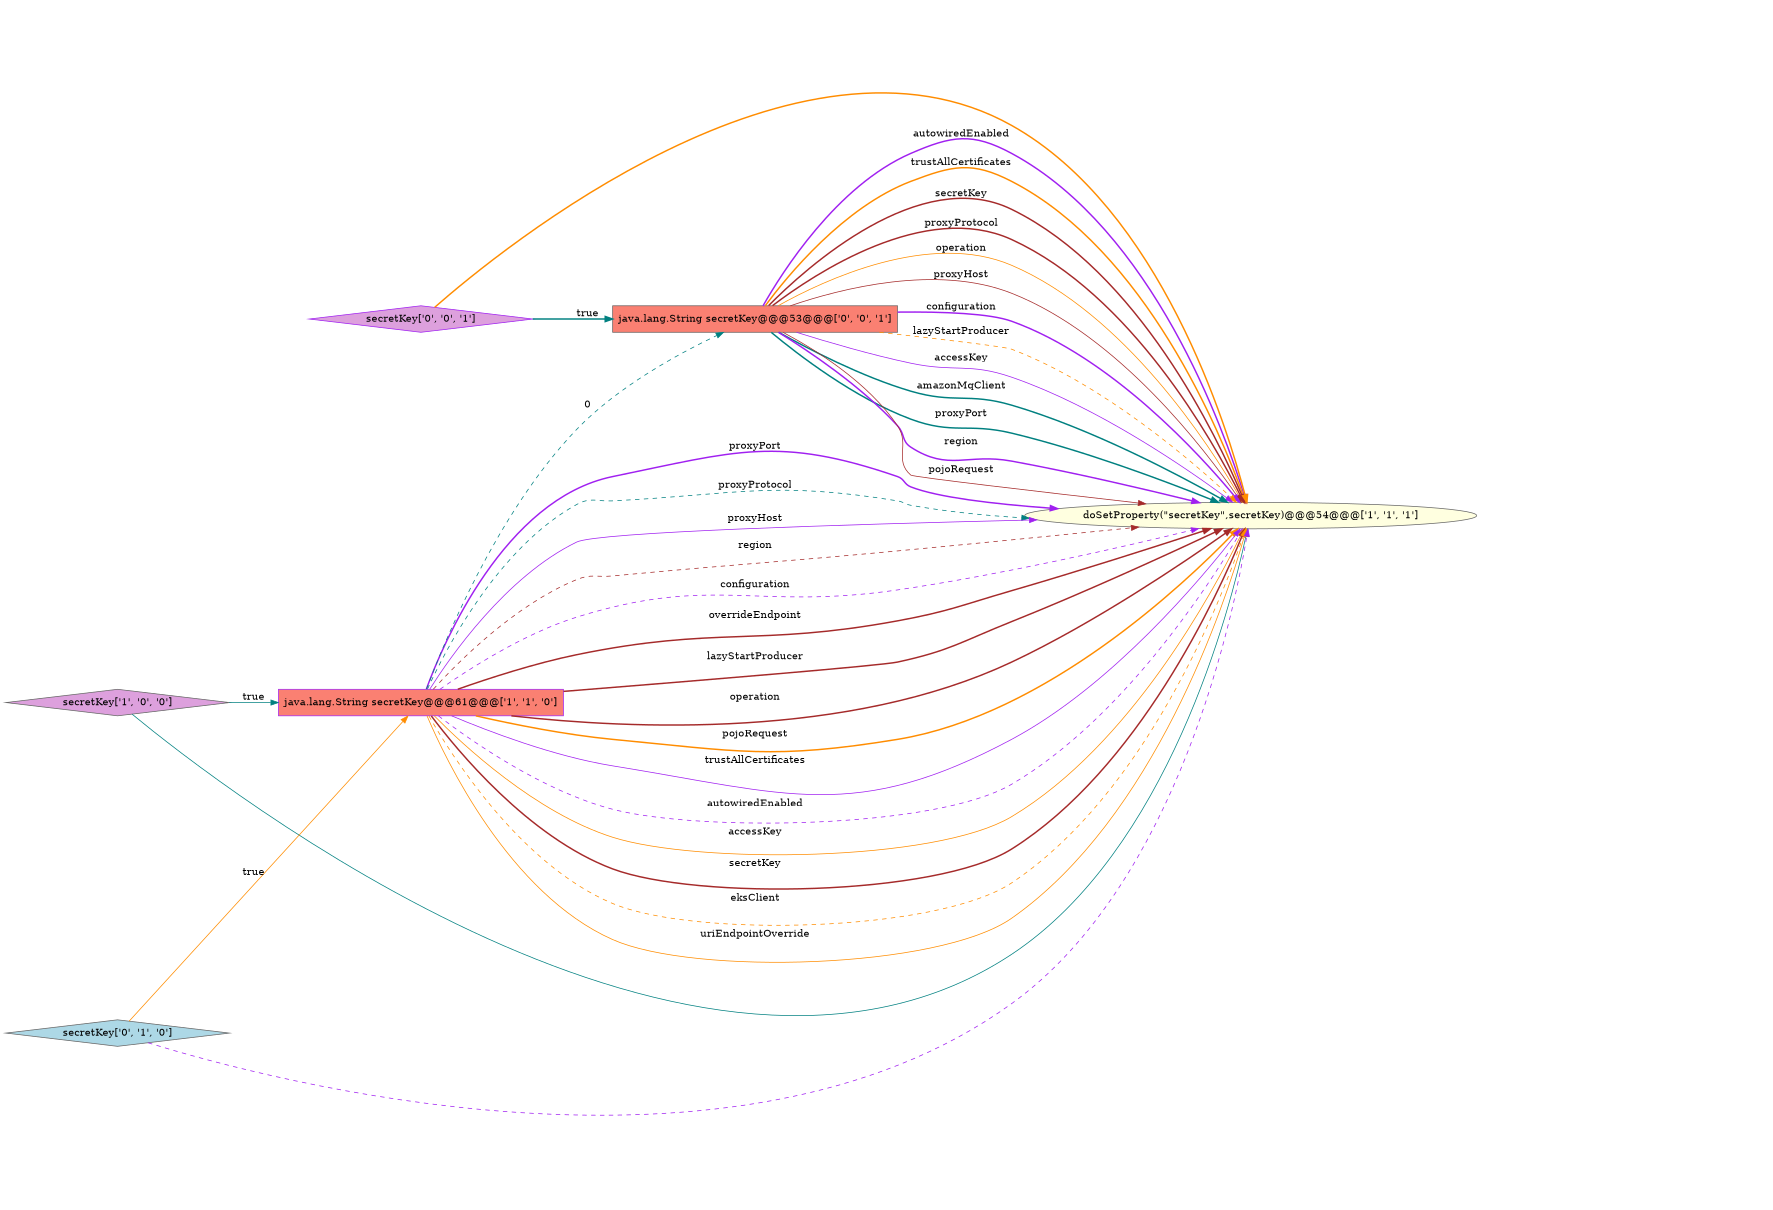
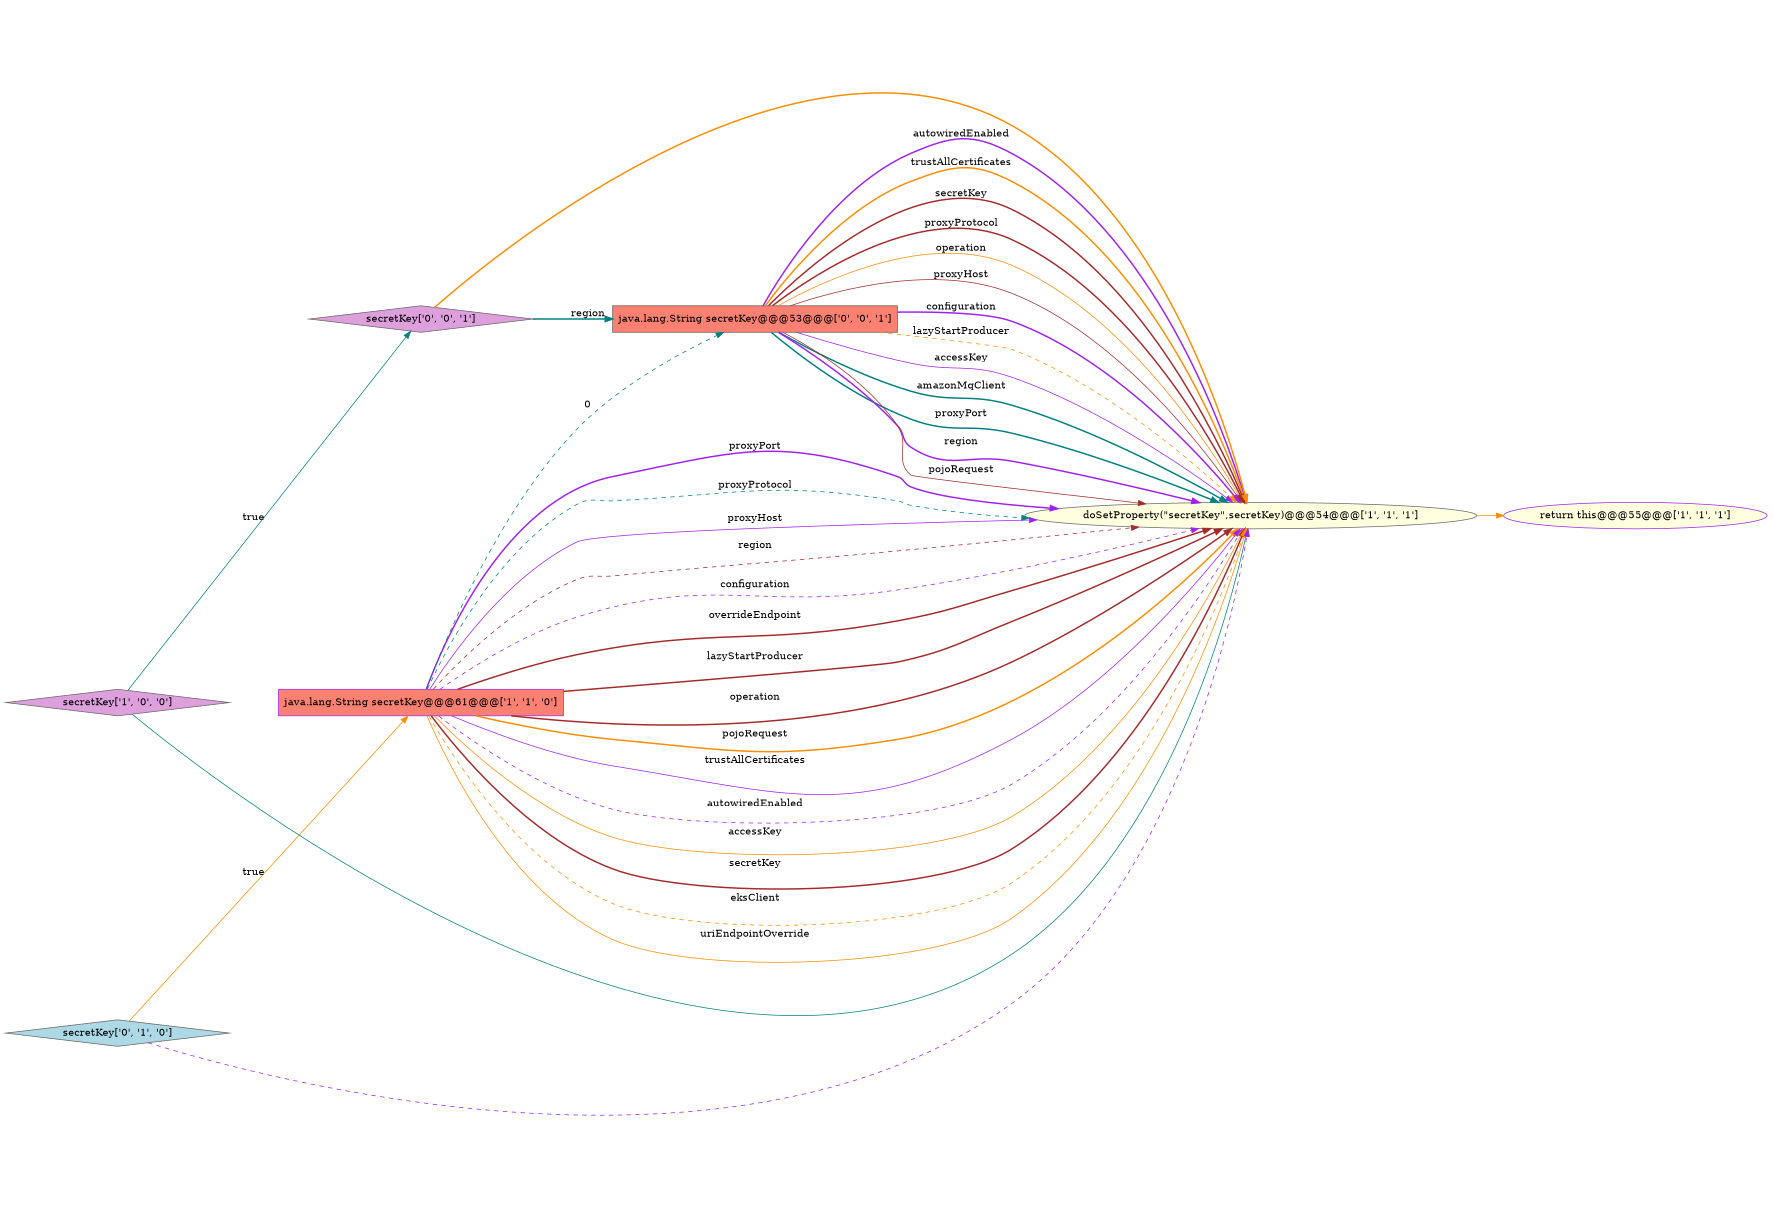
edge "secretKey['0', '0', '1']" -> "java.lang.String secretKey@@@53@@@['0', '0', '1']": label "true" -> "region"
node "secretKey['0', '0', '1']": color purple -> gray40
node "return this@@@55@@@['1', '1', '1']": added
edge "secretKey['1', '0', '0']" -> "java.lang.String secretKey@@@61@@@['1', '1', '0']": now "secretKey['1', '0', '0']" -> "secretKey['0', '0', '1']"
